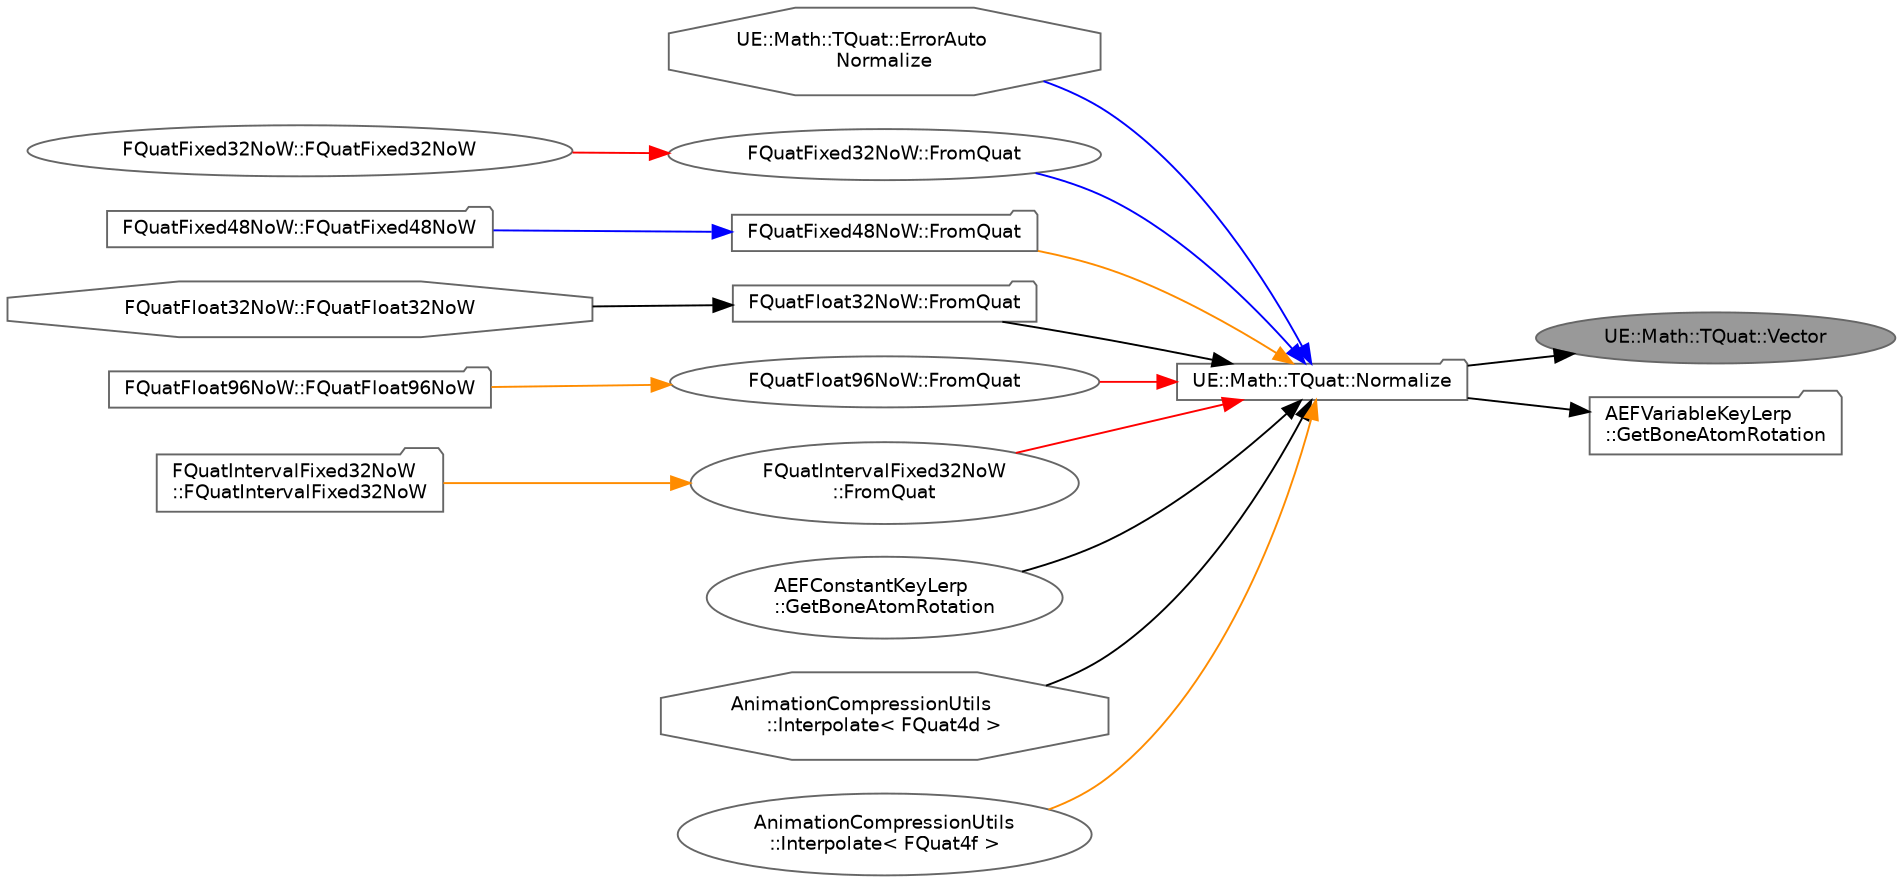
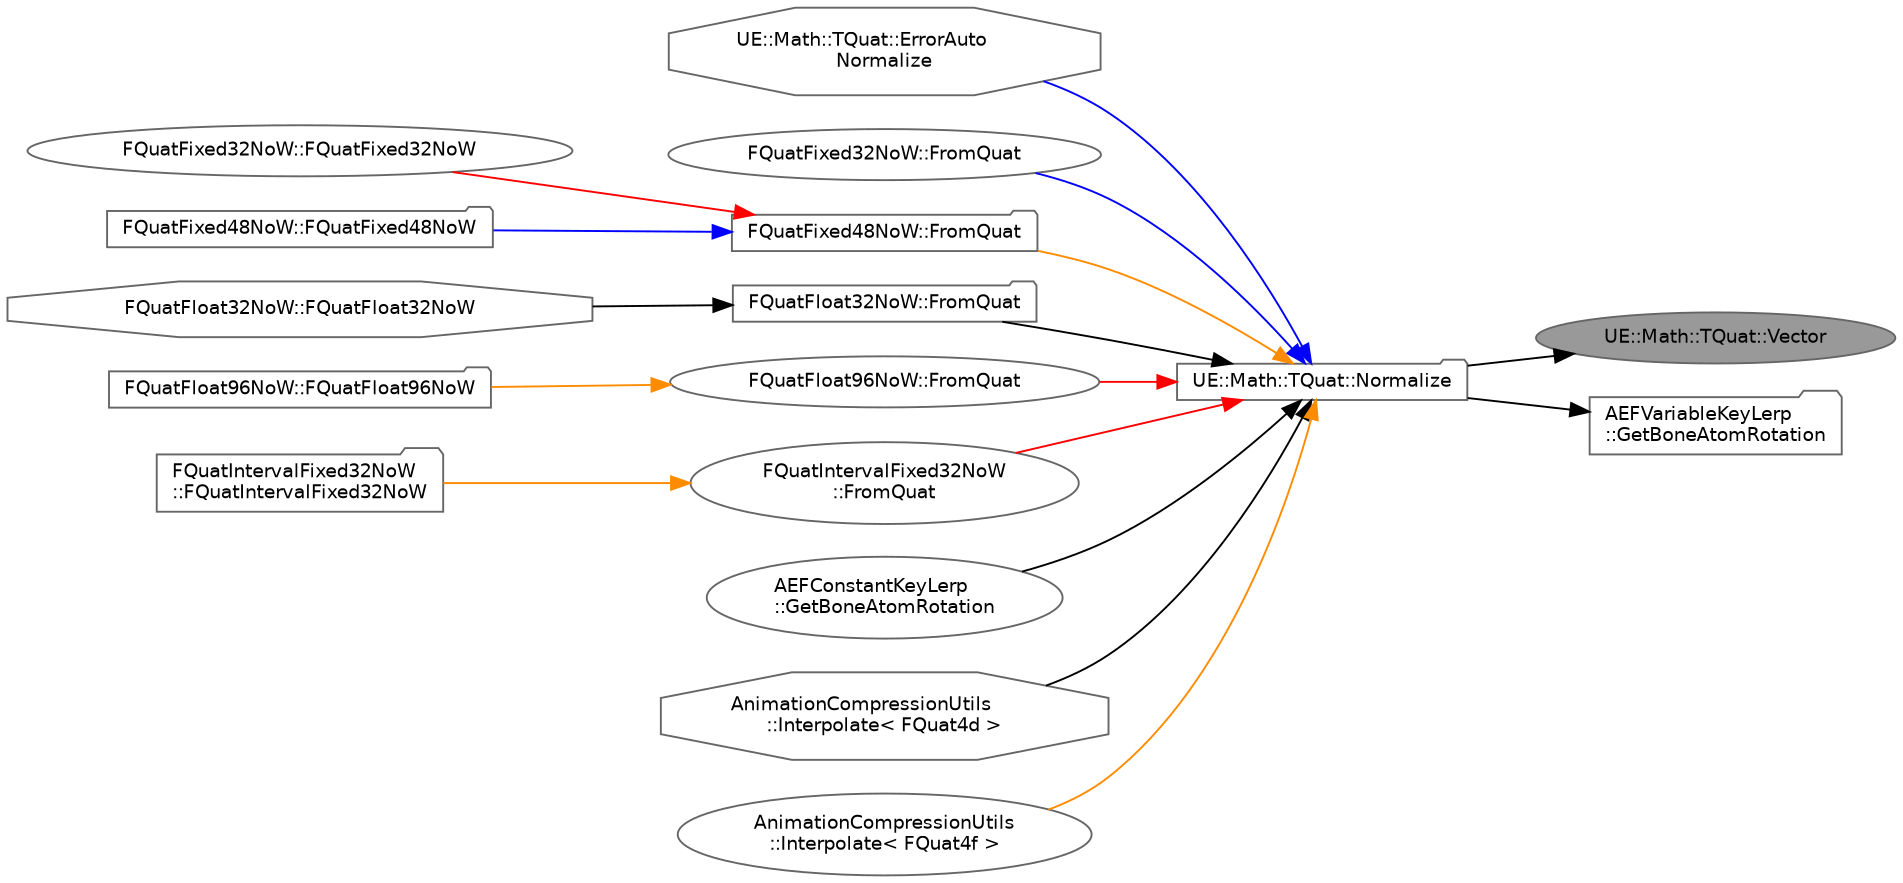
edge "FQuatFixed32NoW::FQuatFixed32NoW" -> "FQuatFixed32NoW::FromQuat": now "FQuatFixed32NoW::FQuatFixed32NoW" -> "FQuatFixed48NoW::FromQuat"
